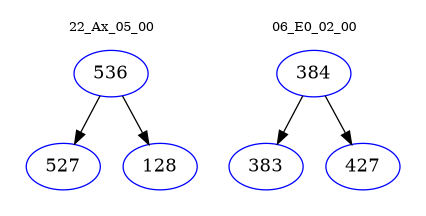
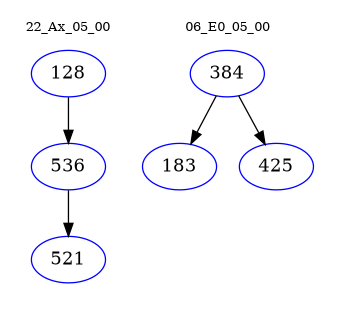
cluster "06_E0_02_00": label "06_E0_02_00" -> "06_E0_05_00"
edge "536" -> "128": reversed
node "527": label "527" -> "521"
node "383": label "383" -> "183"
node "427": label "427" -> "425"
